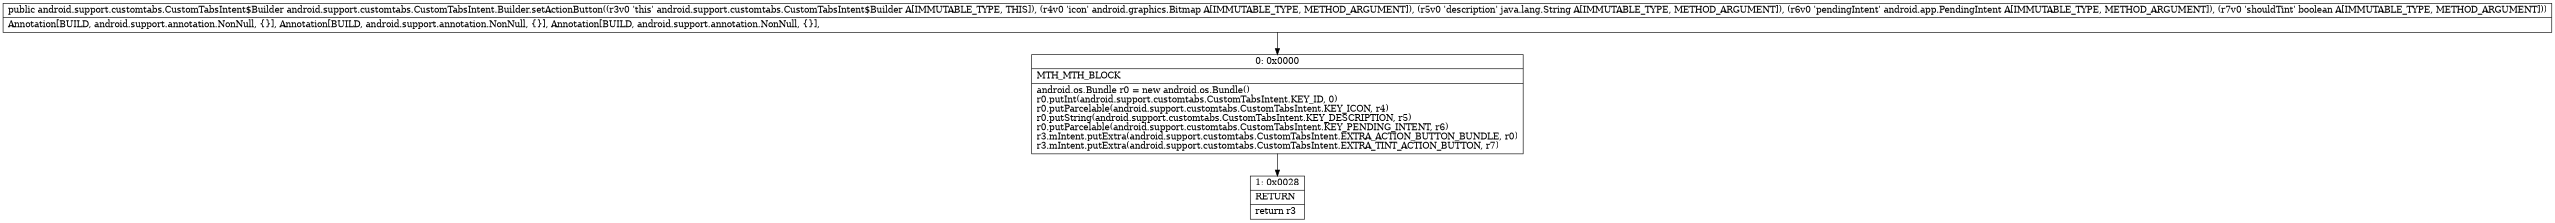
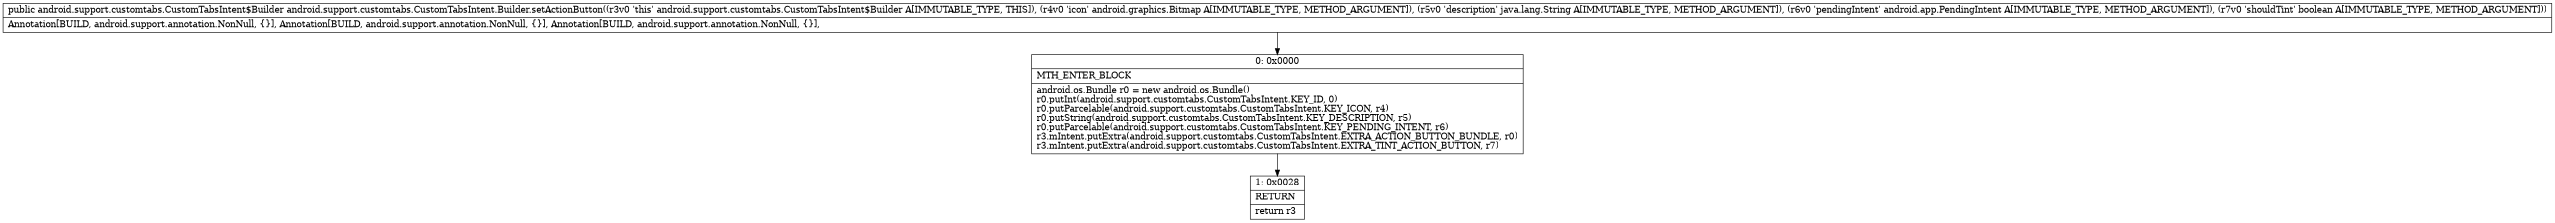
node "0: 0x0000": text "MTH_MTH_BLOCK" -> "MTH_ENTER_BLOCK"
